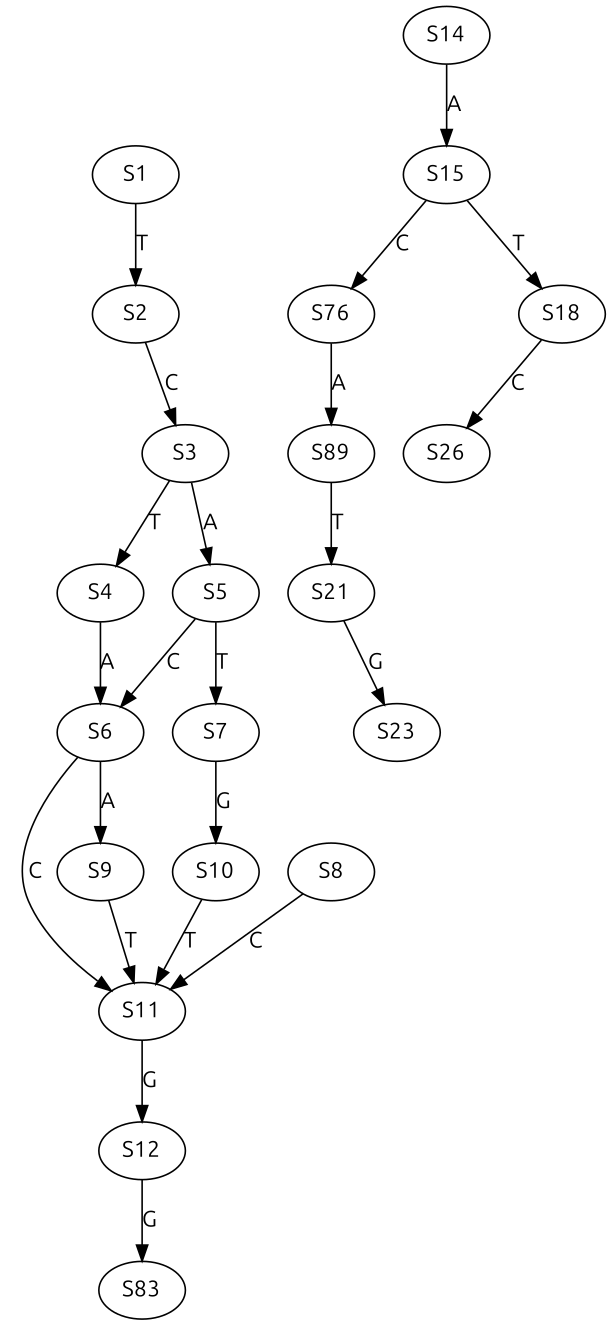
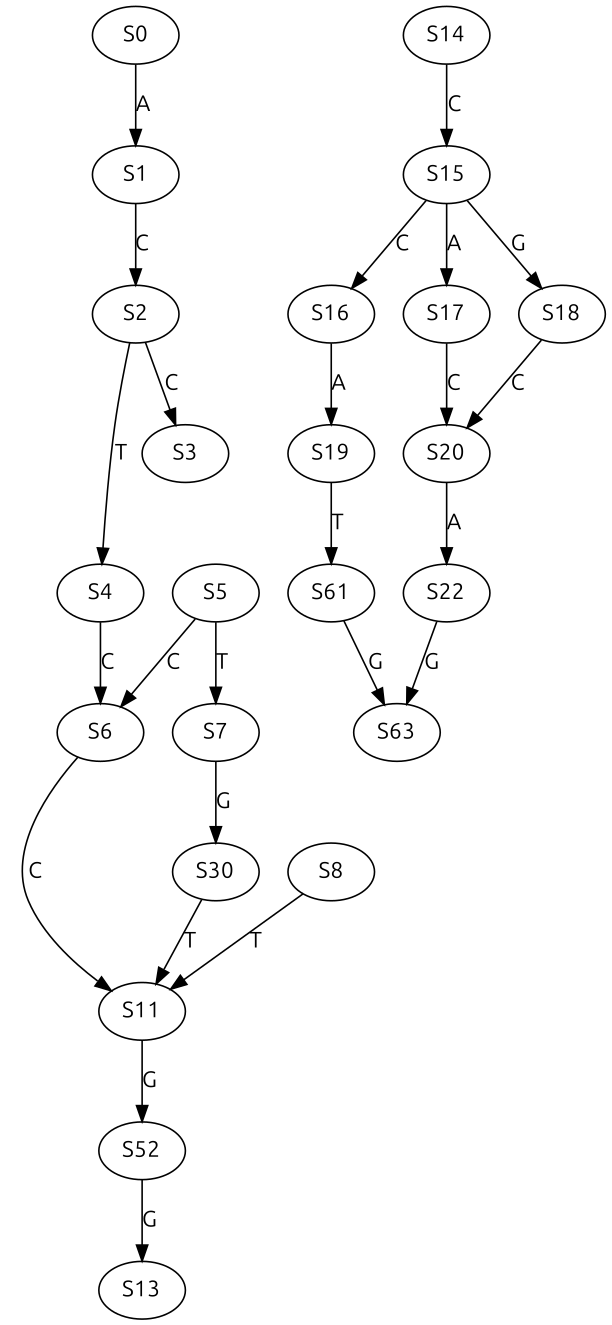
node "S0": added
edge "S14" -> "S15": label "A" -> "C"
edge "S1" -> "S2": label "T" -> "C"
edge "S15" -> "S18": label "T" -> "G"
node "S76": label "S76" -> "S16"
node "S17": added
node "S89": label "S89" -> "S19"
node "S26": label "S26" -> "S20"
edge "S3" -> "S5": removed, label "A"
edge "S3" -> "S4": now "S2" -> "S4"
node "S21": label "S21" -> "S61"
node "S22": added
edge "S4" -> "S6": label "A" -> "C"
node "S23": label "S23" -> "S63"
node "S9": removed
node "S10": label "S10" -> "S30"
edge "S8" -> "S11": label "C" -> "T"
node "S12": label "S12" -> "S52"
node "S83": label "S83" -> "S13"
